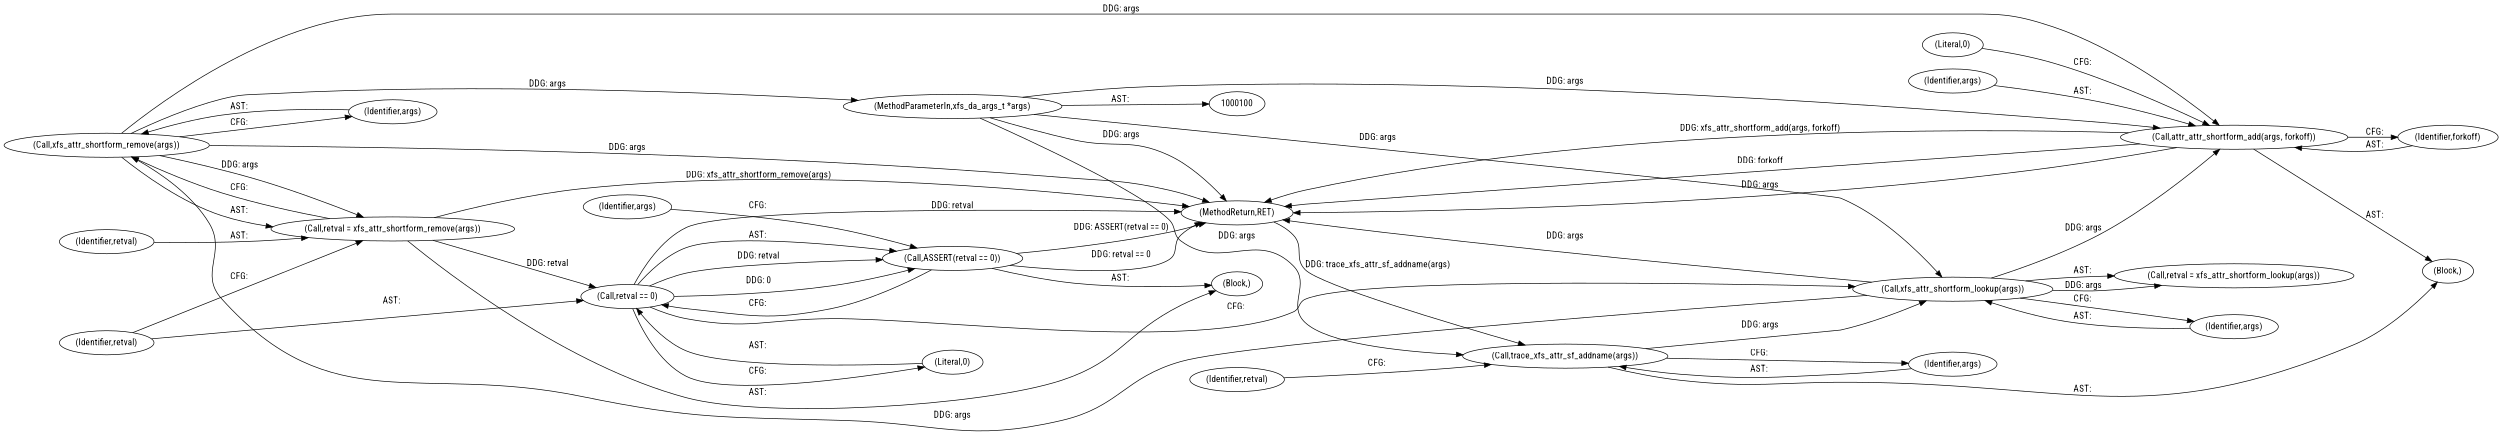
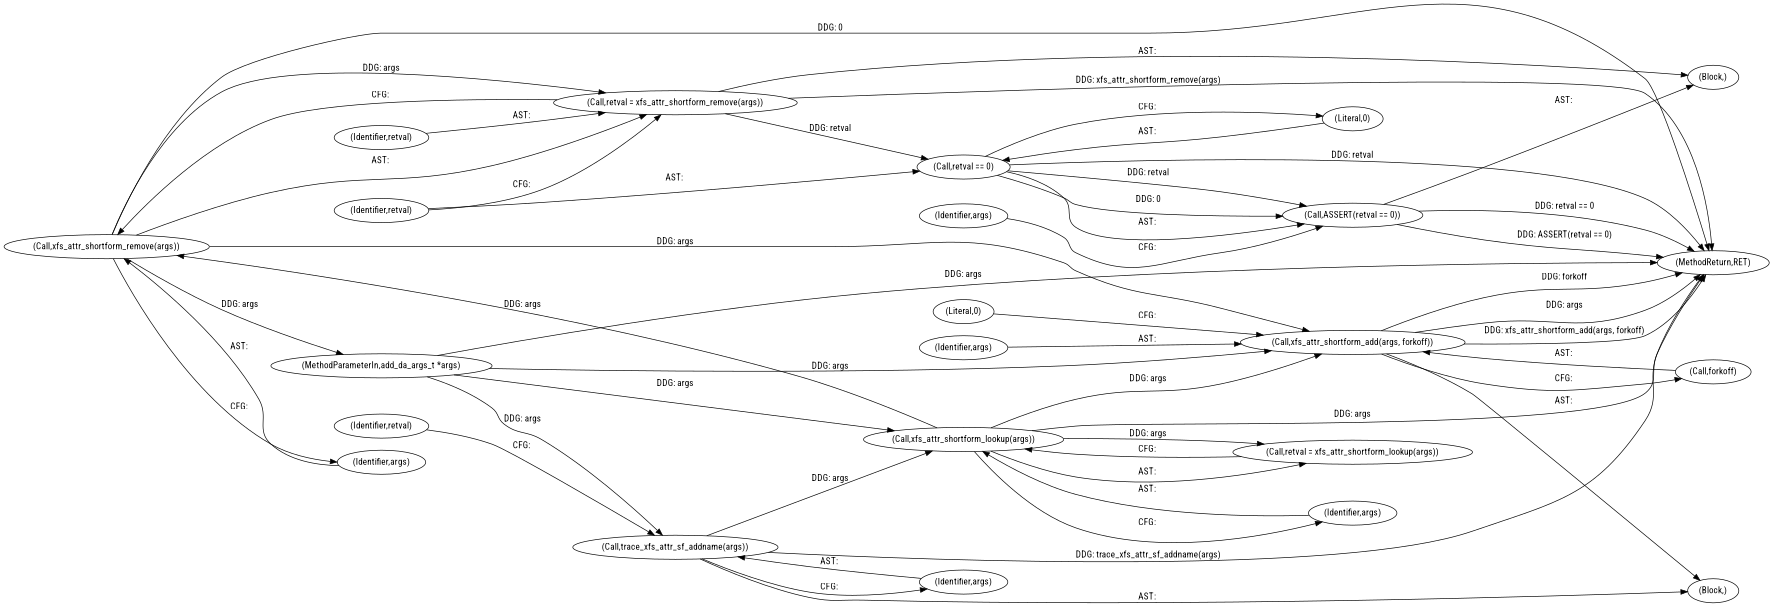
node "1000100": removed
node "(MethodParameterIn,xfs_da_args_t *args)": label "(MethodParameterIn,xfs_da_args_t *args)" -> "(MethodParameterIn,add_da_args_t *args)"
node "(Call,attr_attr_shortform_add(args, forkoff))": label "(Call,attr_attr_shortform_add(args, forkoff))" -> "(Call,xfs_attr_shortform_add(args, forkoff))"
node "(Identifier,forkoff)": label "(Identifier,forkoff)" -> "(Call,forkoff)"
edge "(Call,xfs_attr_shortform_remove(args))" -> "(MethodReturn,RET)": label "DDG: args" -> "DDG: 0"
edge "(MethodReturn,RET)" -> "(Call,trace_xfs_attr_sf_addname(args))": reversed
edge "(Call,ASSERT(retval == 0))" -> "(Call,retval == 0)": removed, label "CFG:"
edge "(Call,retval == 0)" -> "(Call,xfs_attr_shortform_lookup(args))": now "(Call,retval = xfs_attr_shortform_lookup(args))" -> "(Call,xfs_attr_shortform_lookup(args))"
